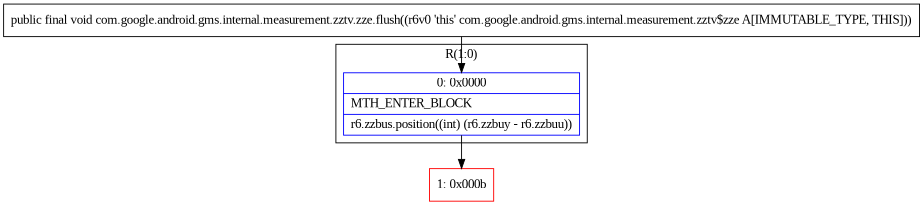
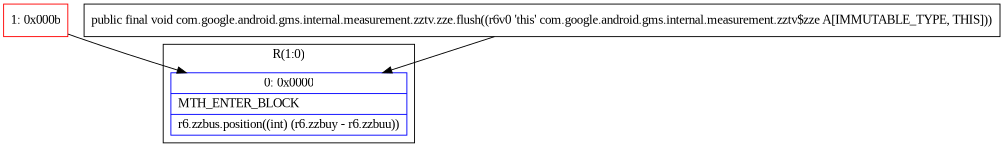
edge "0: 0x0000" -> "1: 0x000b": reversed
